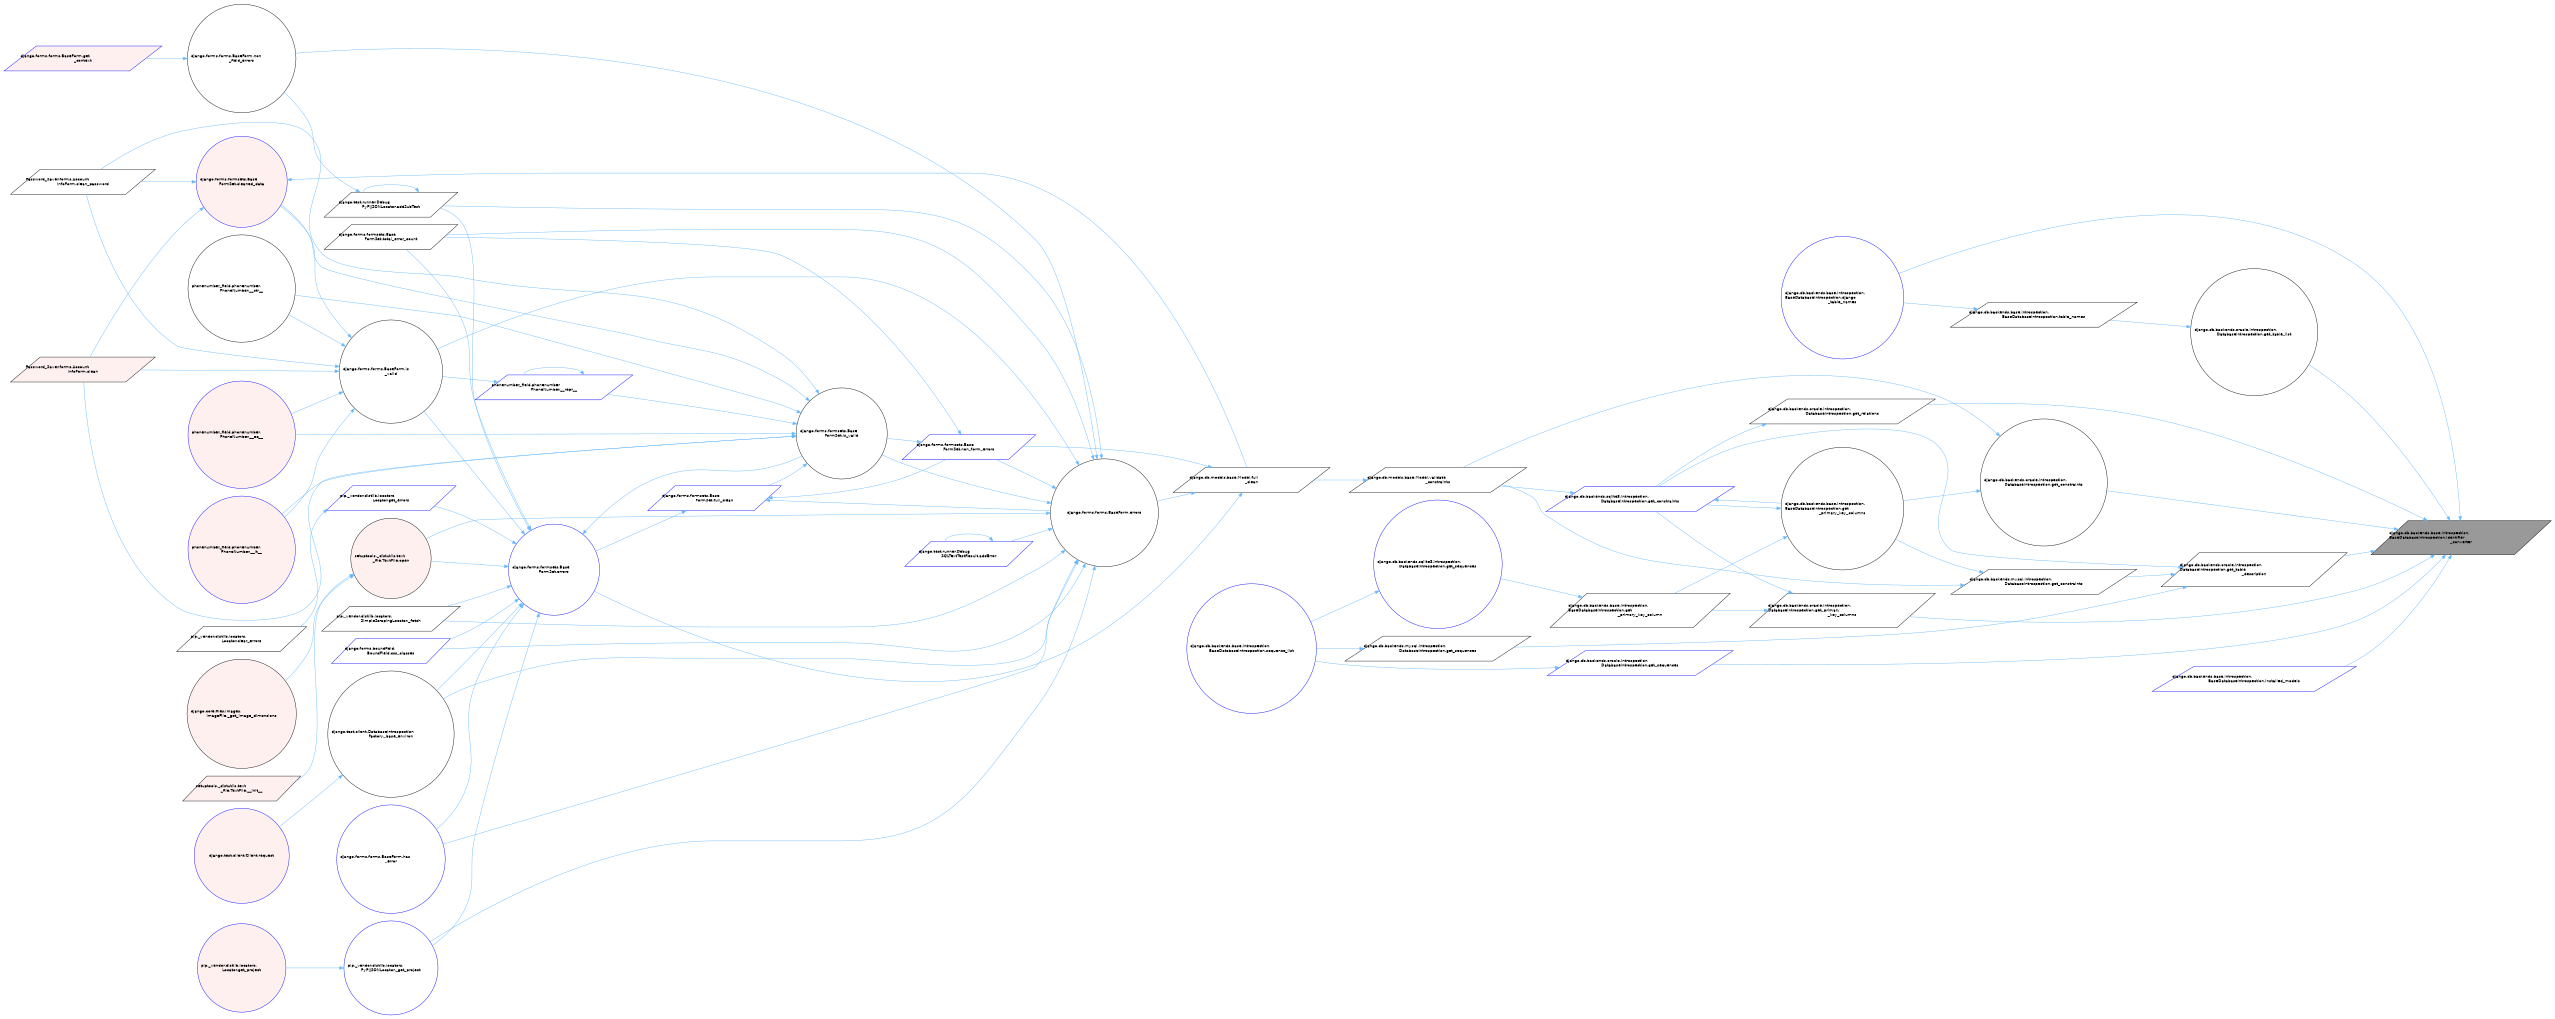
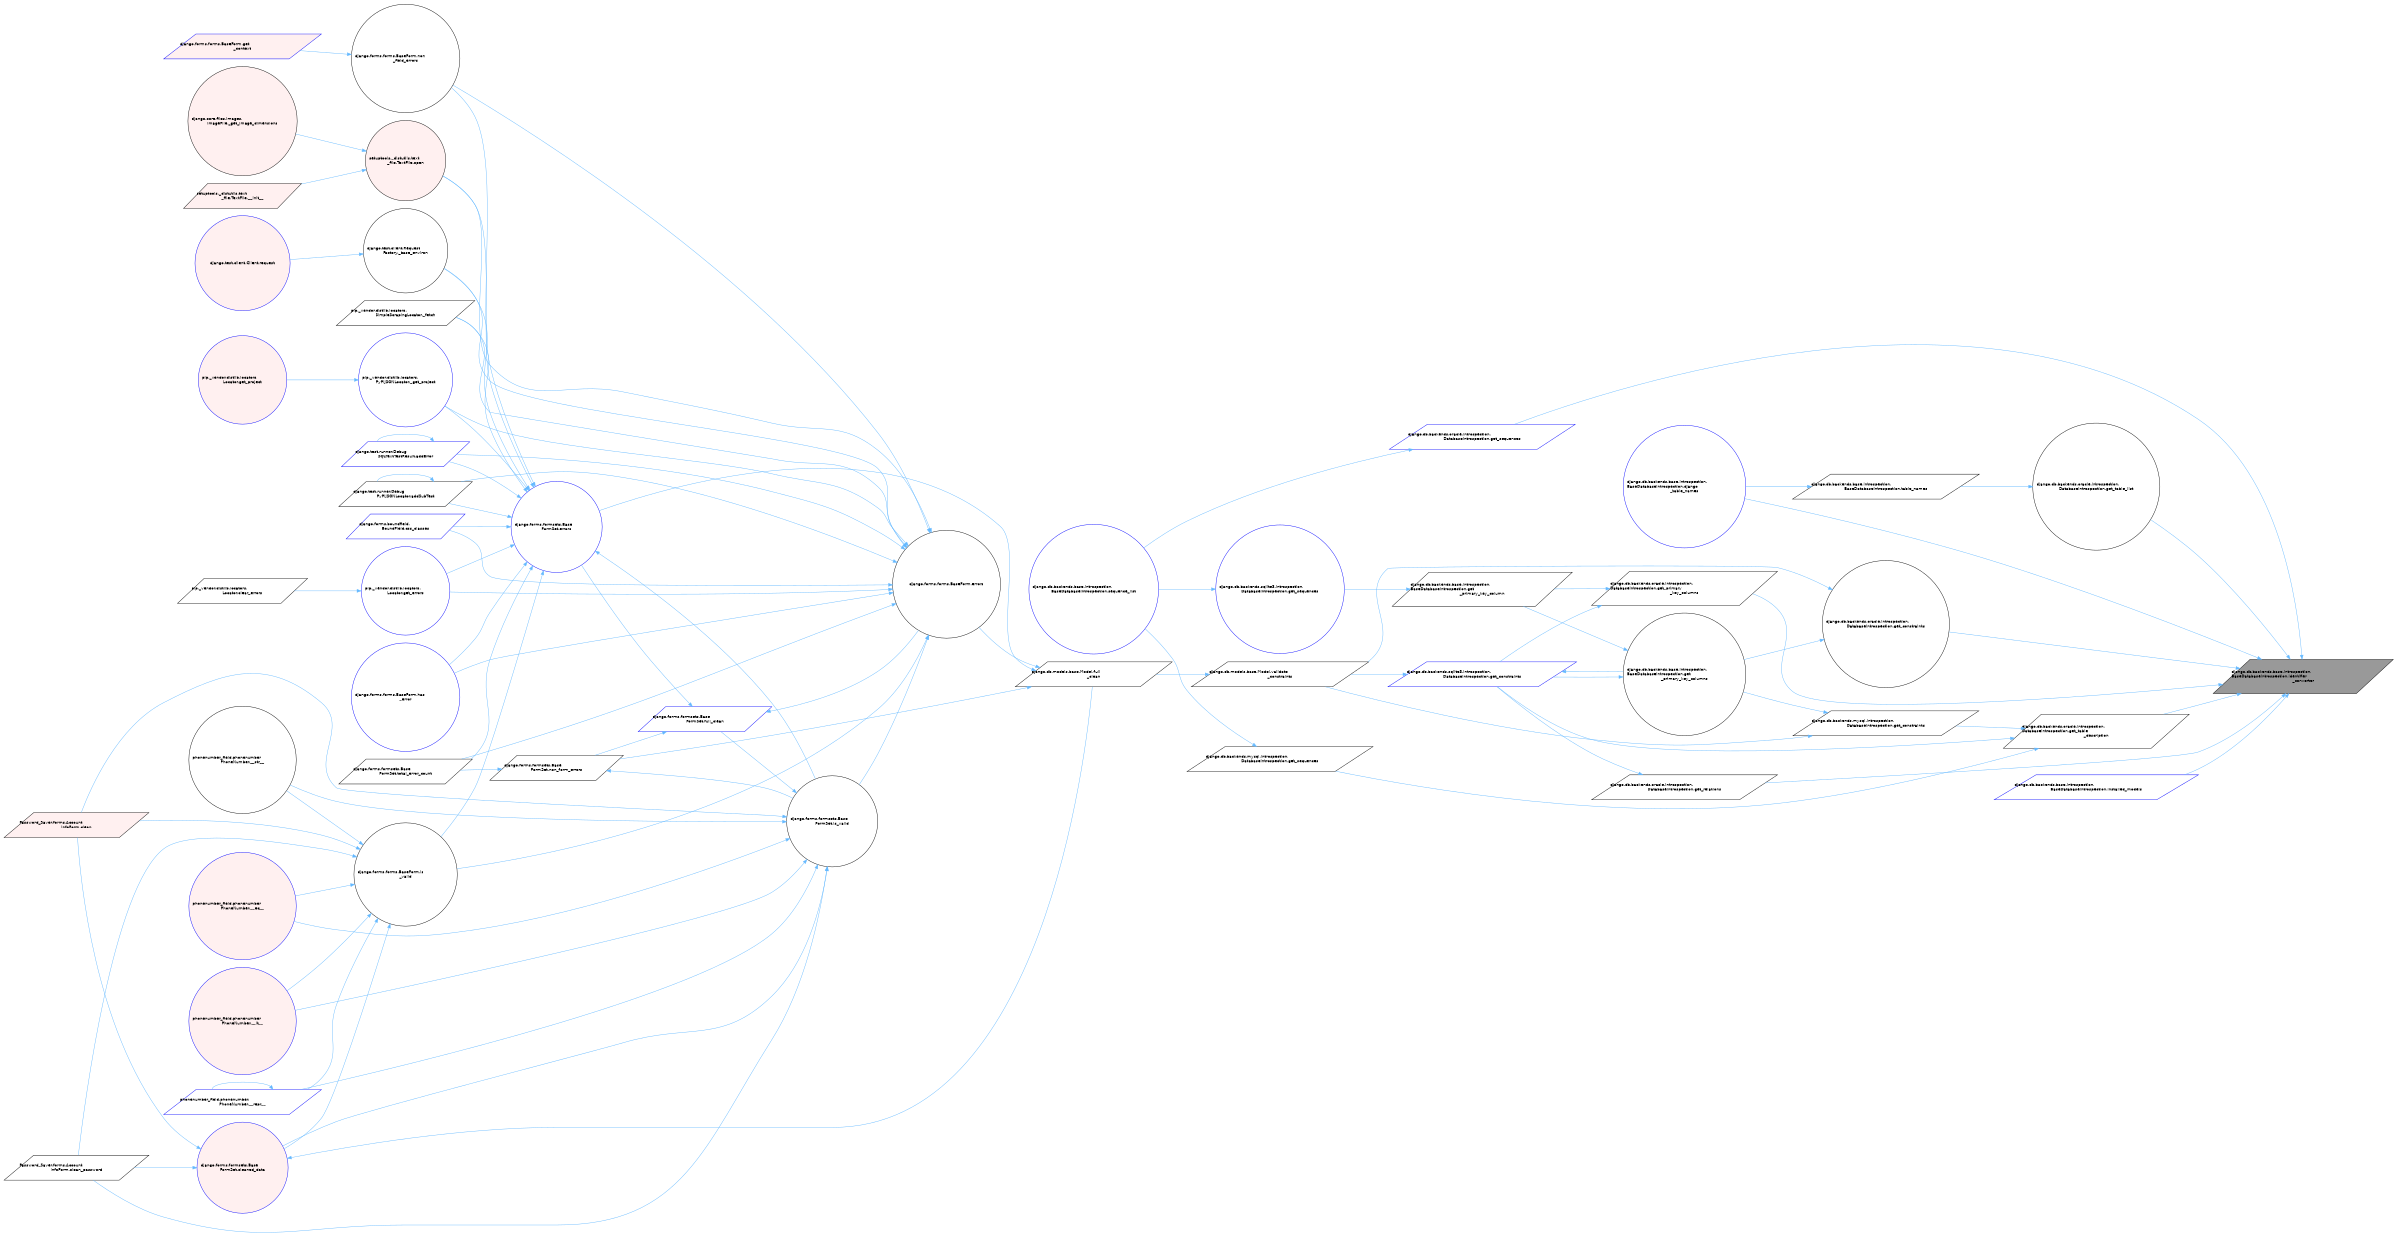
edge "django.forms.forms.BaseForm.non _field_errors" -> "django.test.runner.Debug PyPIJSONLocator.addSubTest": now "django.forms.forms.BaseForm.non _field_errors" -> "django.forms.formsets.Base FormSet.errors"
edge "django.forms.forms.BaseForm.is _valid" -> "phonenumber_field.phonenumber. PhoneNumber.__repr__": reversed
node "django.forms.formsets.Base FormSet.non_form_errors": color blue -> black
edge "django.forms.formsets.Base FormSet.non_form_errors" -> "django.forms.forms.BaseForm.errors": now "pip._vendor.distlib.locators. Locator.get_errors" -> "django.forms.forms.BaseForm.errors"
edge "django.test.runner.Debug SQLTextTestResult.addError" -> "django.forms.formsets.Base FormSet.errors": added
node "pip._vendor.distlib.locators. Locator.get_errors": shape parallelogram -> circle
node "django.test.client.DatabaseIntrospection Factory._base_environ": label "django.test.client.DatabaseIntrospection Factory._base_environ" -> "django.test.client.Request Factory._base_environ"
